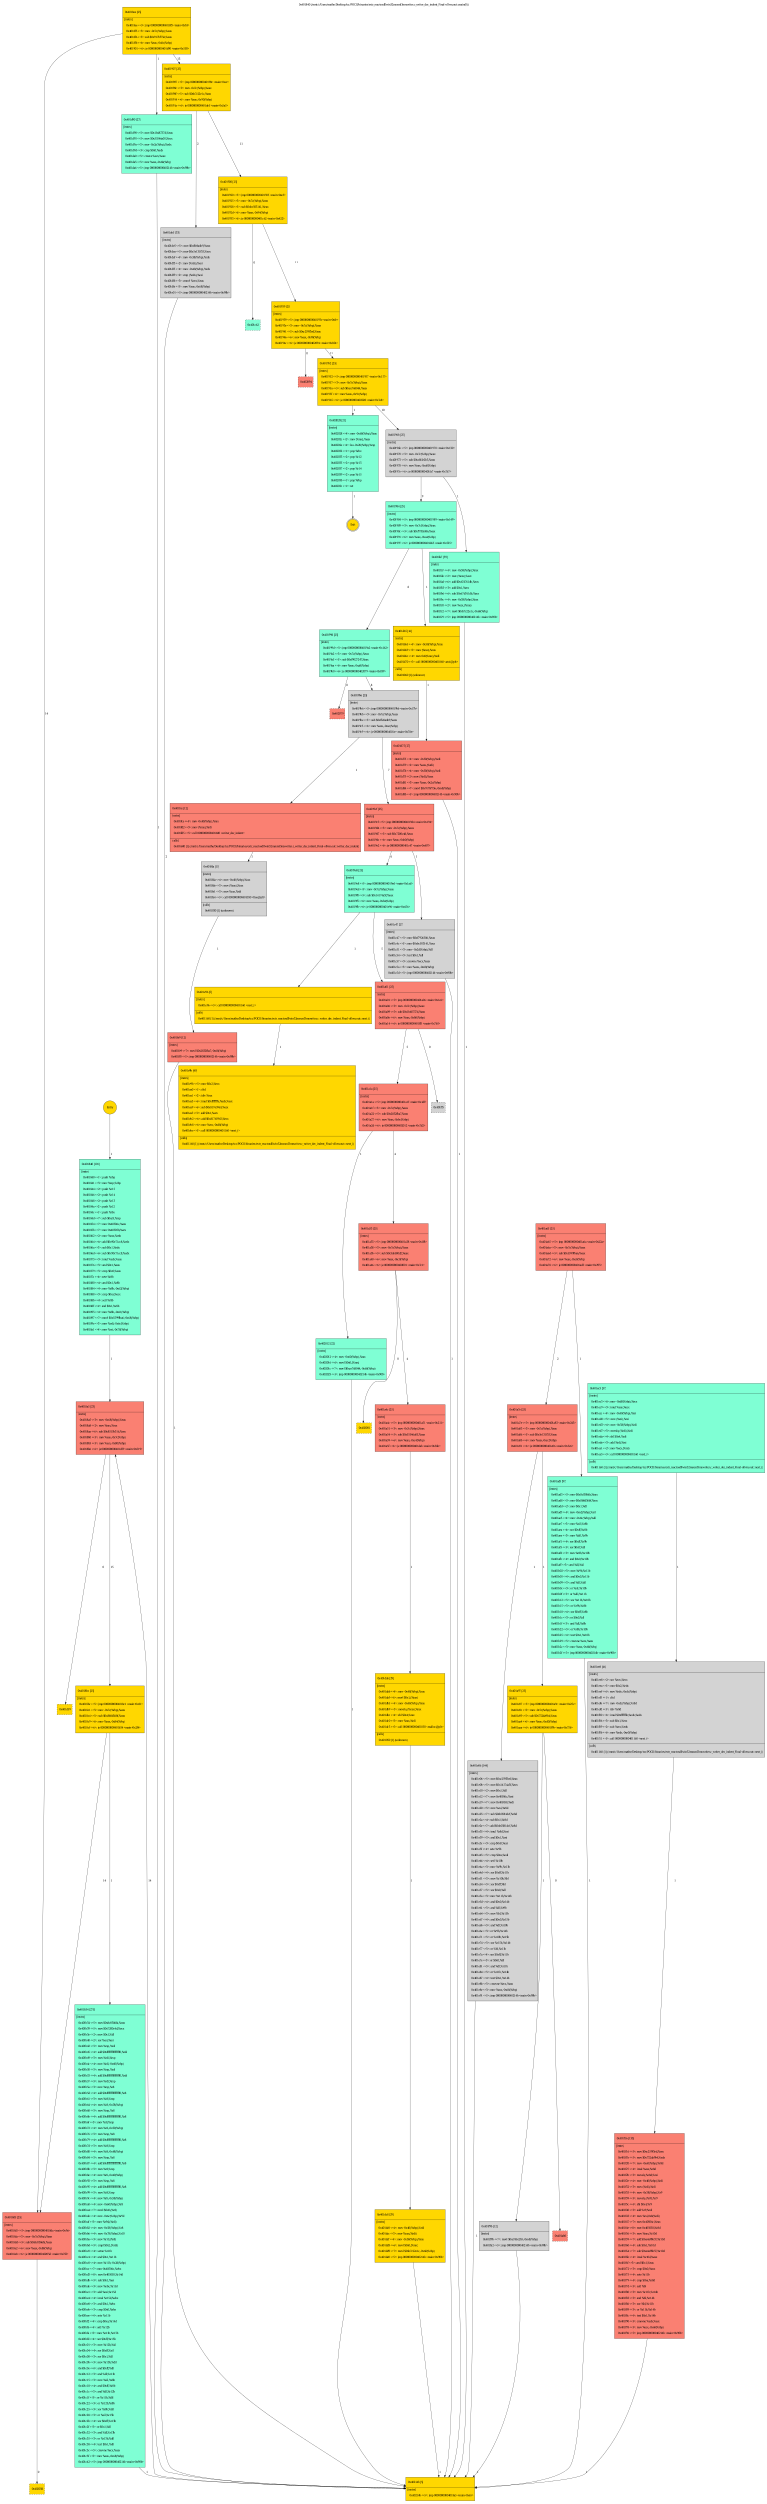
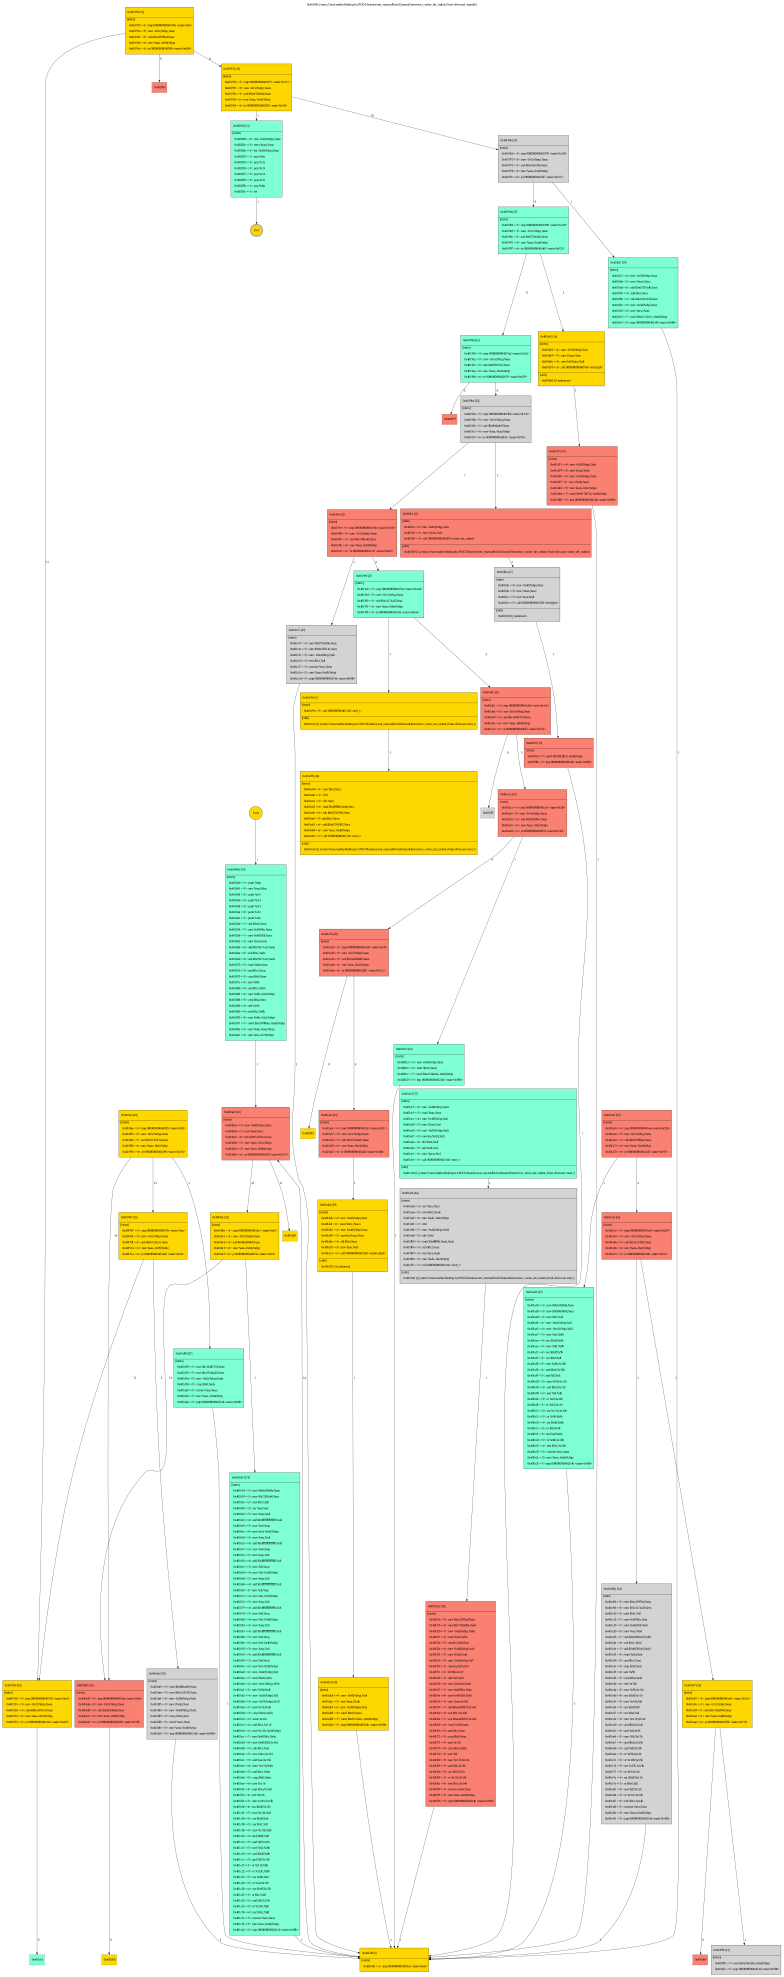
edge "0x401920 [25]" -> "0x401939 [25]": reversed
edge "0x401f9b [12]" -> "0x40214b [5]": removed, label "1"
